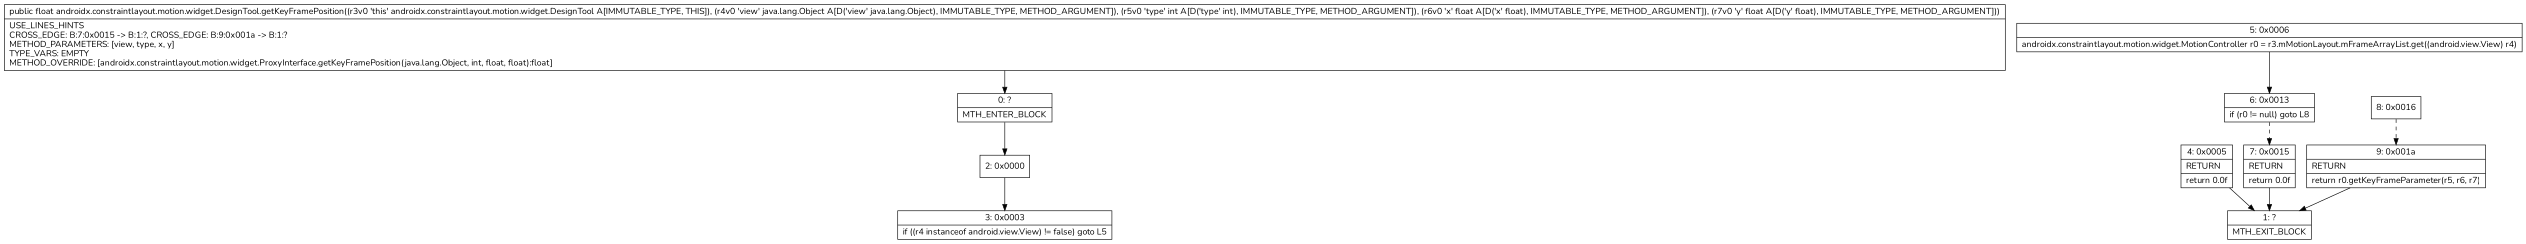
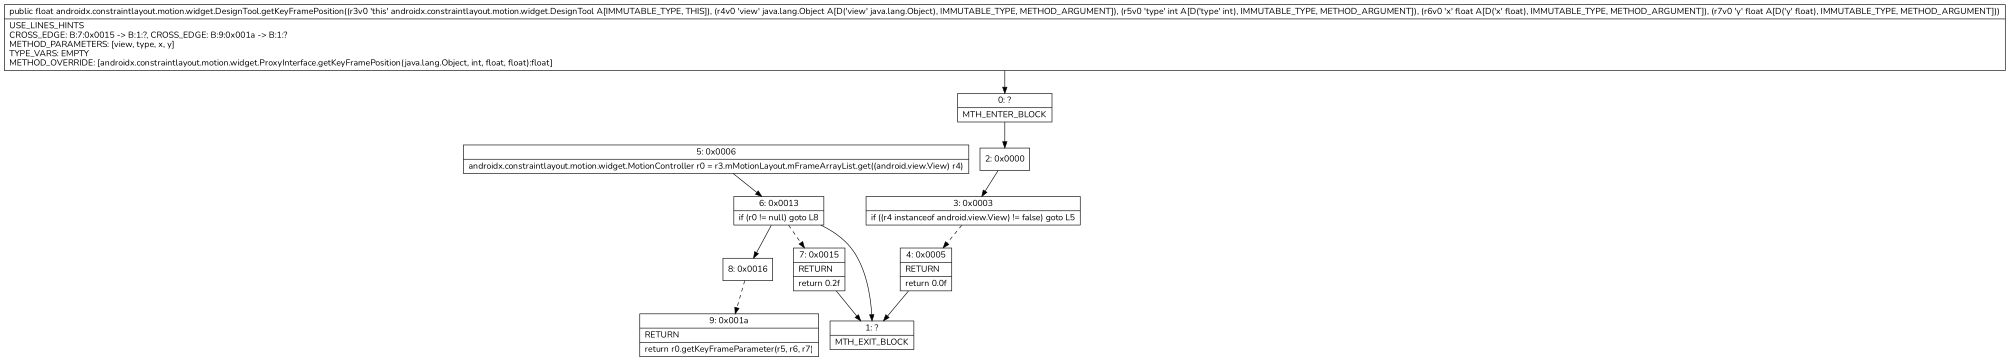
node "7: 0x0015": text "return 0.0f" -> "return 0.2f"
edge "9: 0x001a" -> "1: ?": now "6: 0x0013" -> "1: ?"
edge "3: 0x0003" -> "4: 0x0005": added
edge "6: 0x0013" -> "8: 0x0016": added
